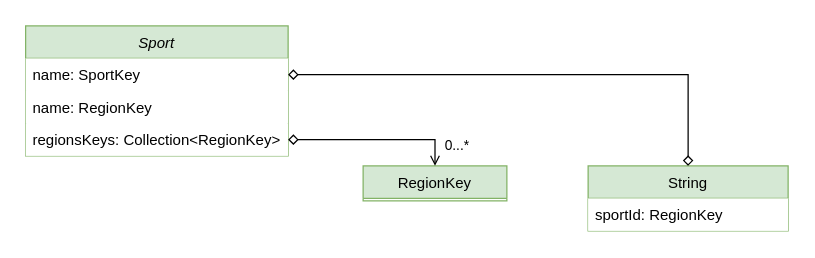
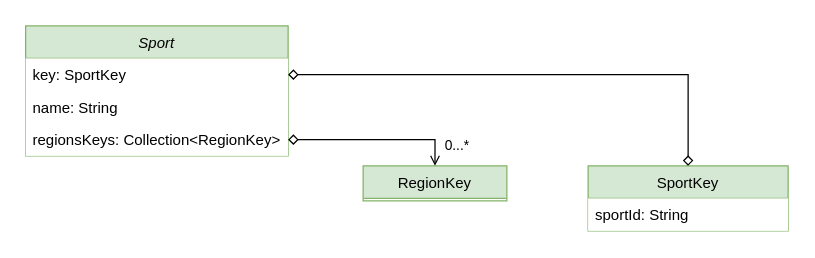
node "name: SportKey": label "name: SportKey" -> "key: SportKey"
node "name: RegionKey": label "name: RegionKey" -> "name: String"
node "String": label "String" -> "SportKey"
node "sportId: RegionKey": label "sportId: RegionKey" -> "sportId: String"
